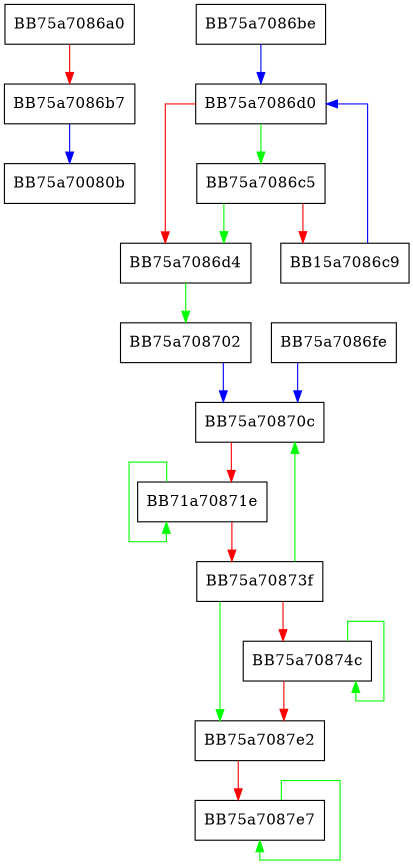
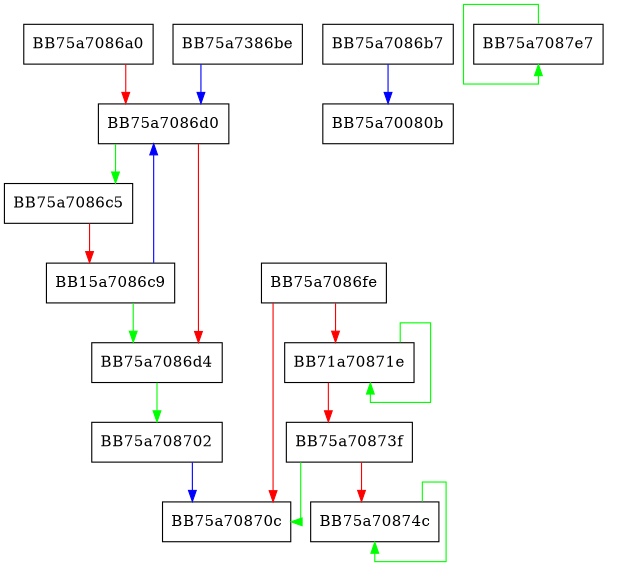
node "BB75a7086be": label "BB75a7086be" -> "BB75a7386be"
edge "BB75a7086a0" -> "BB75a7086b7": now "BB75a7086a0" -> "BB75a7086d0"
edge "BB75a7086c5" -> "BB75a7086d4": now "BB15a7086c9" -> "BB75a7086d4"
edge "BB75a7086fe" -> "BB75a70870c": color blue -> red
edge "BB75a70870c" -> "BB71a70871e": now "BB75a7086fe" -> "BB71a70871e"
node "BB75a7087e2": removed
